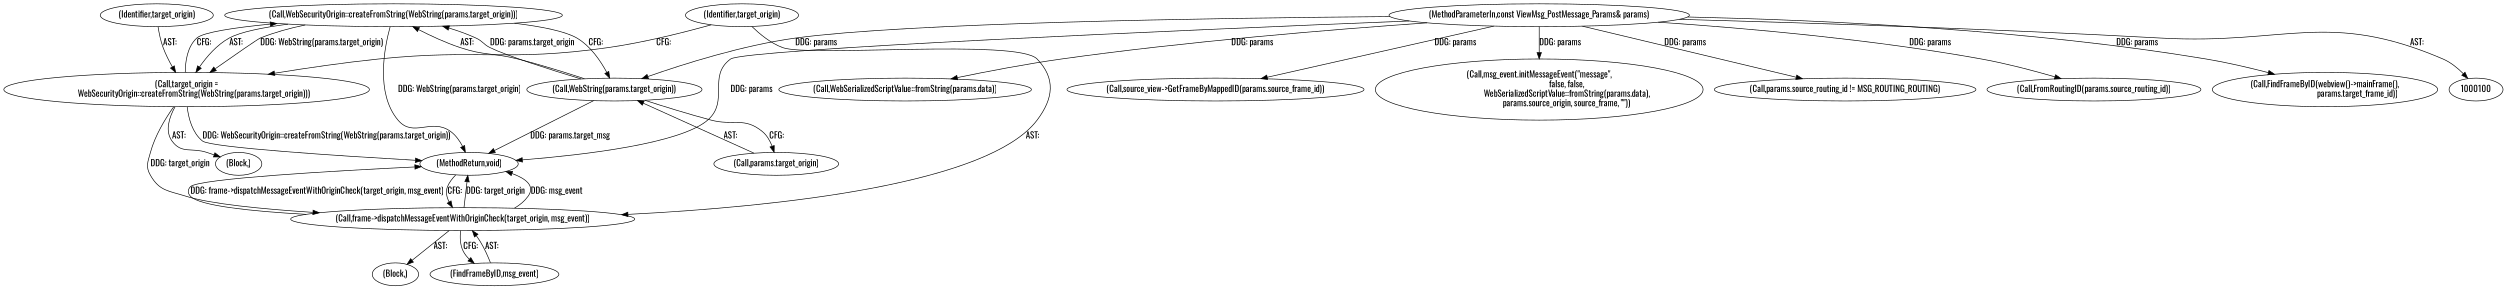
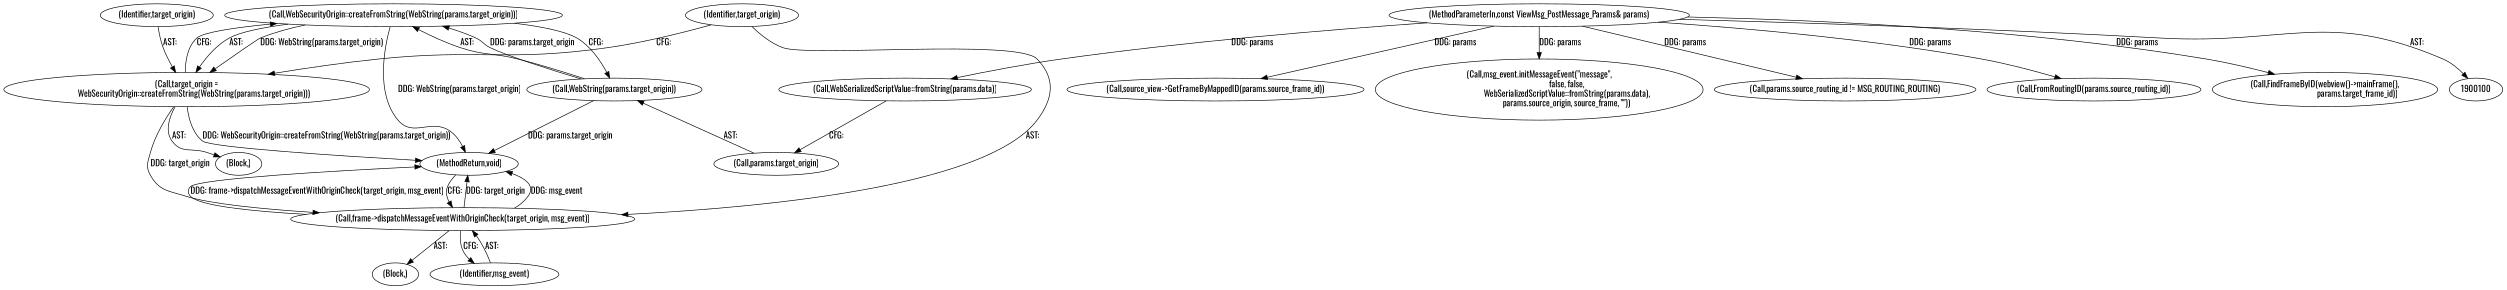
edge "(MethodParameterIn,const ViewMsg_PostMessage_Params& params)" -> "(Call,WebString(params.target_origin))": removed, label "DDG: params"
edge "(MethodParameterIn,const ViewMsg_PostMessage_Params& params)" -> "(MethodReturn,void)": removed, label "DDG: params"
node "1000100": label "1000100" -> "1900100"
edge "(Call,WebString(params.target_origin))" -> "(Call,params.target_origin)": now "(Call,WebSerializedScriptValue::fromString(params.data))" -> "(Call,params.target_origin)"
edge "(Call,WebString(params.target_origin))" -> "(MethodReturn,void)": label "DDG: params.target_msg" -> "DDG: params.target_origin"
node "(FindFrameByID,msg_event)": label "(FindFrameByID,msg_event)" -> "(Identifier,msg_event)"
